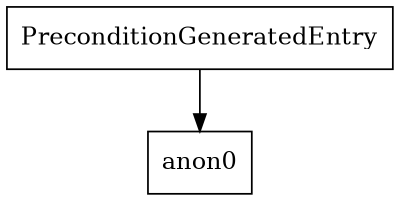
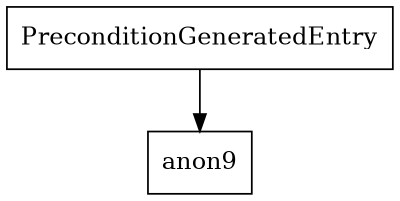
node "anon0": label "anon0" -> "anon9"
